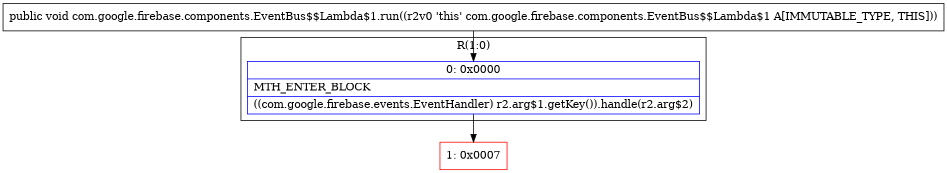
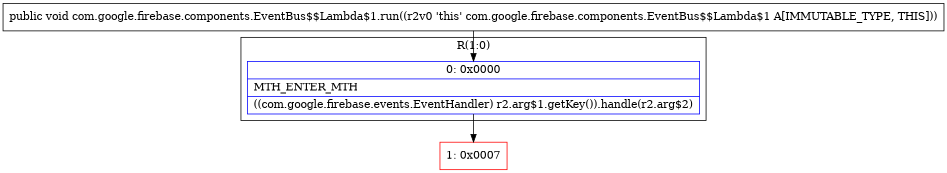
node "0: 0x0000": text "MTH_ENTER_BLOCK" -> "MTH_ENTER_MTH"
